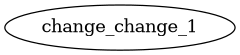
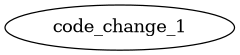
node "change_change_1": label "change_change_1" -> "code_change_1"
